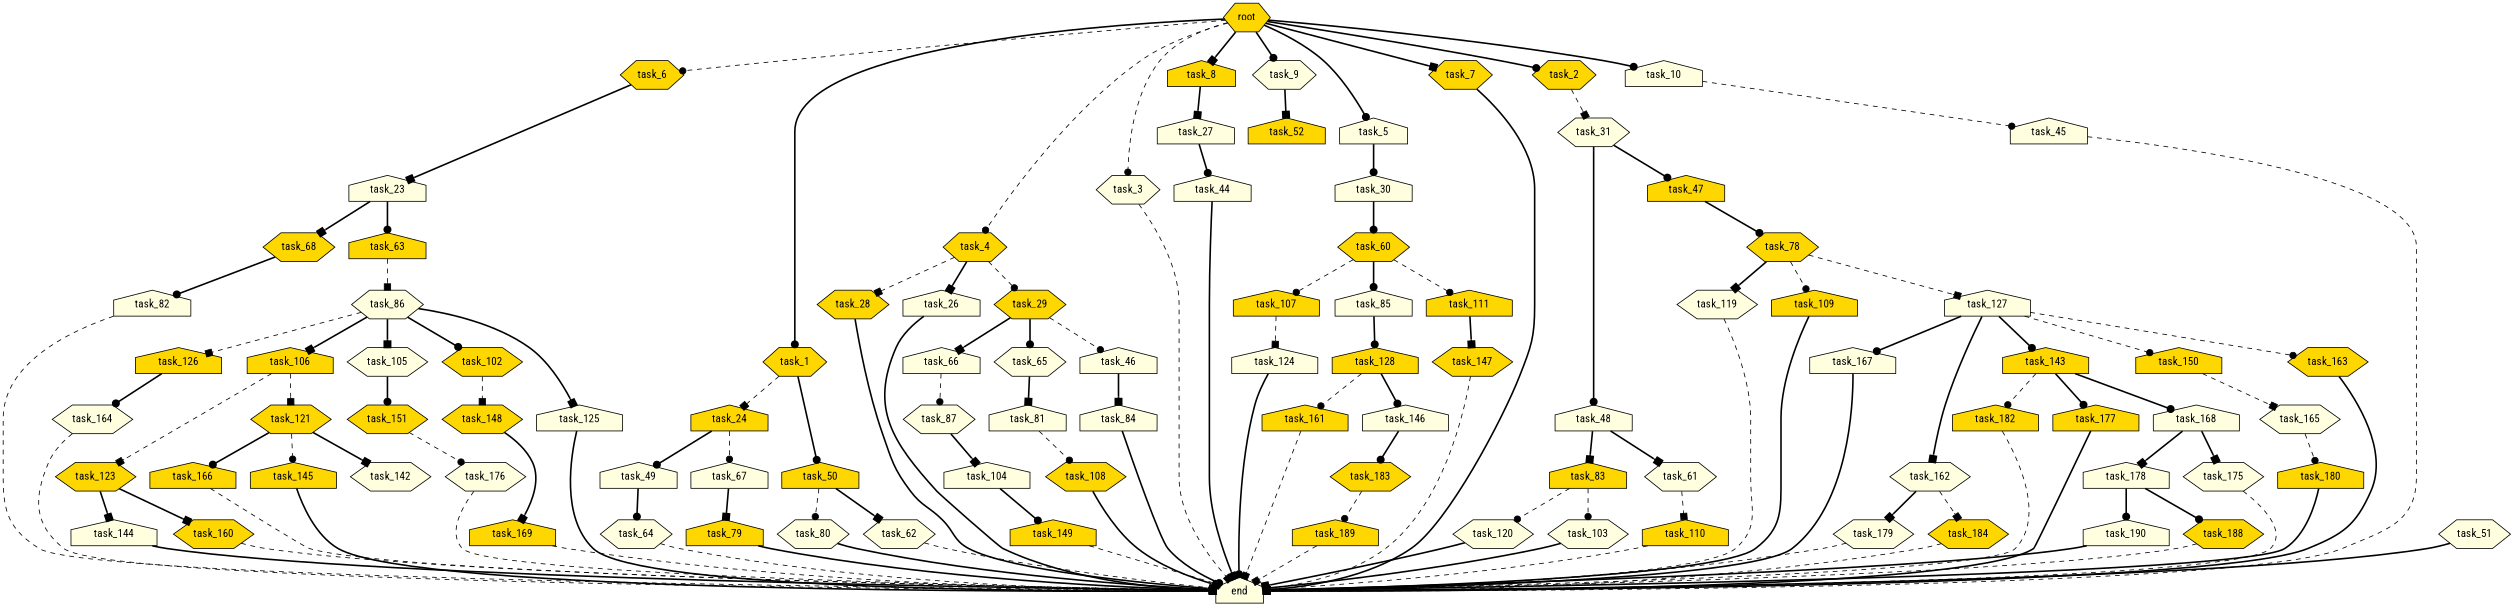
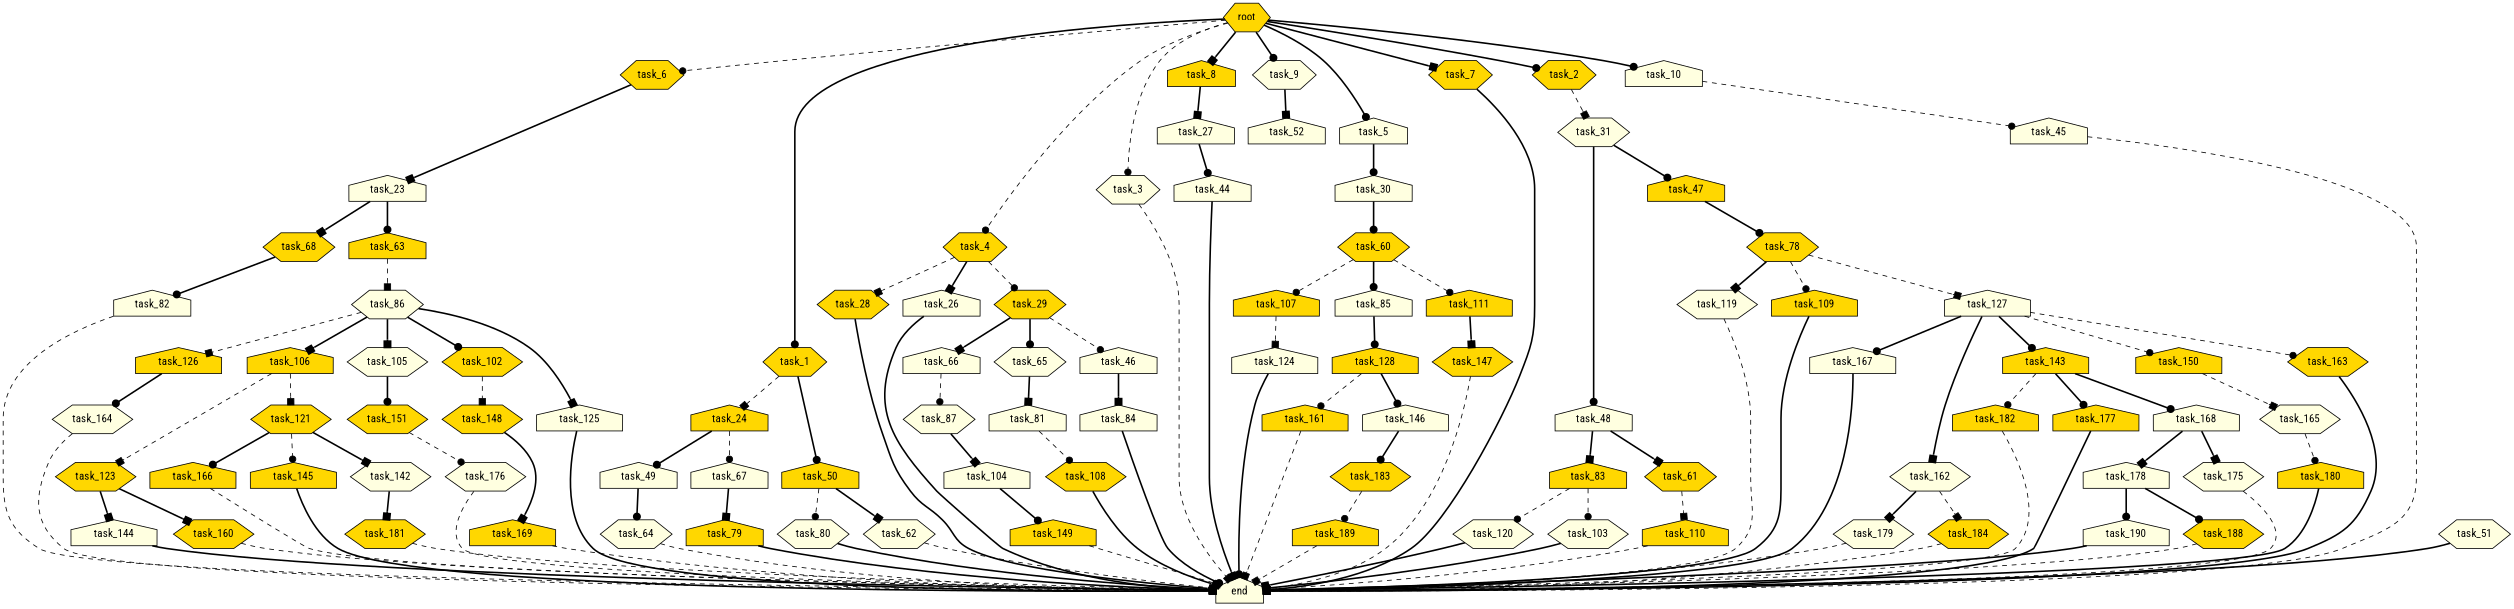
node "task_52": fillcolor gold -> lightyellow
node "task_61": fillcolor lightyellow -> gold
node "task_181": added
